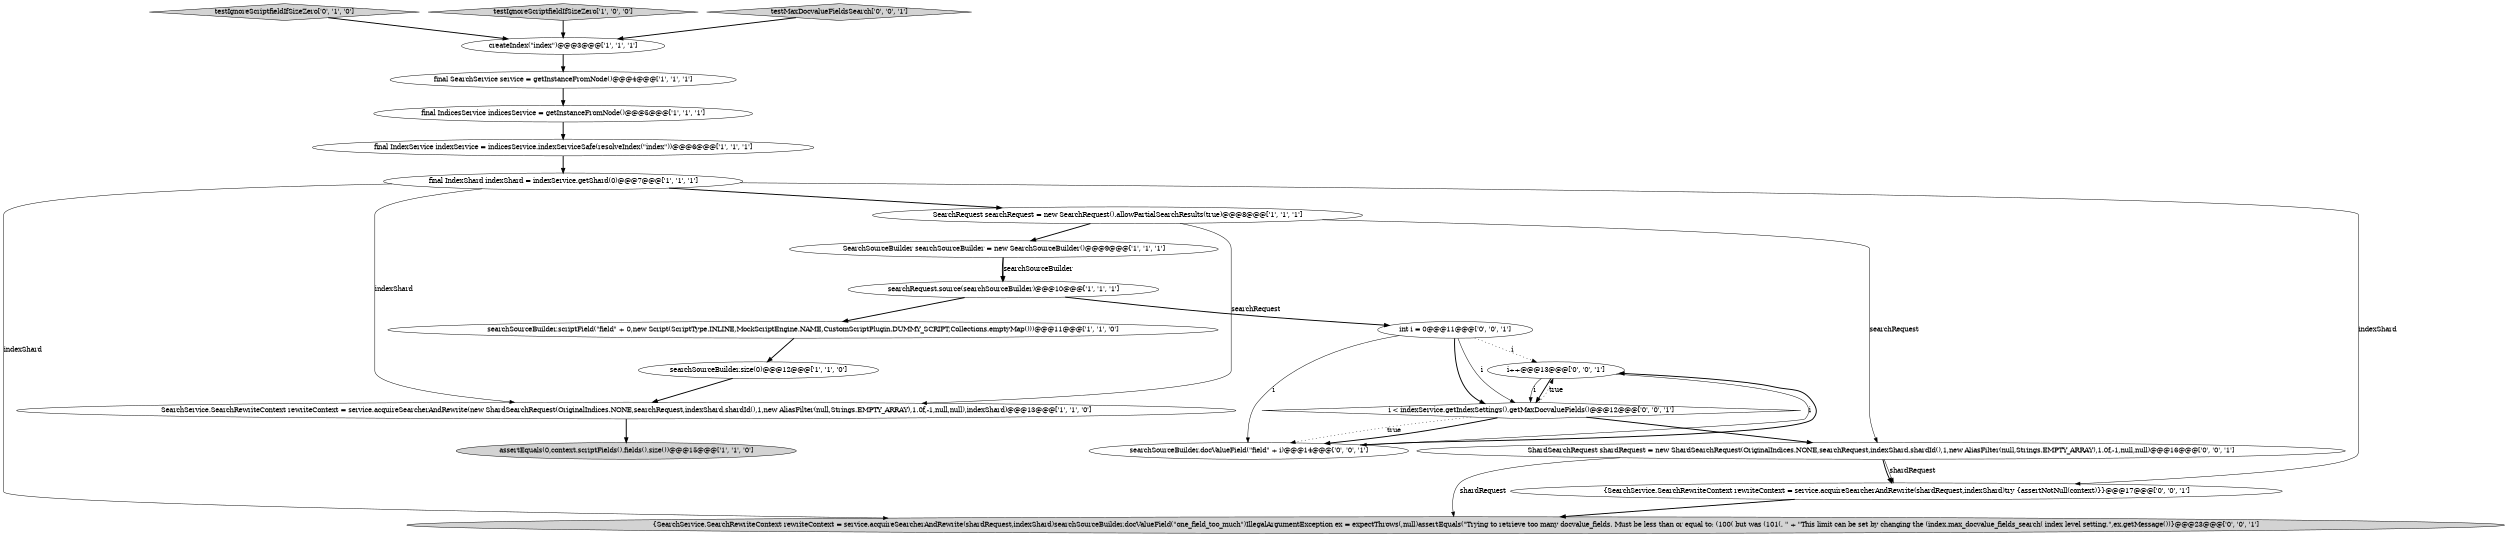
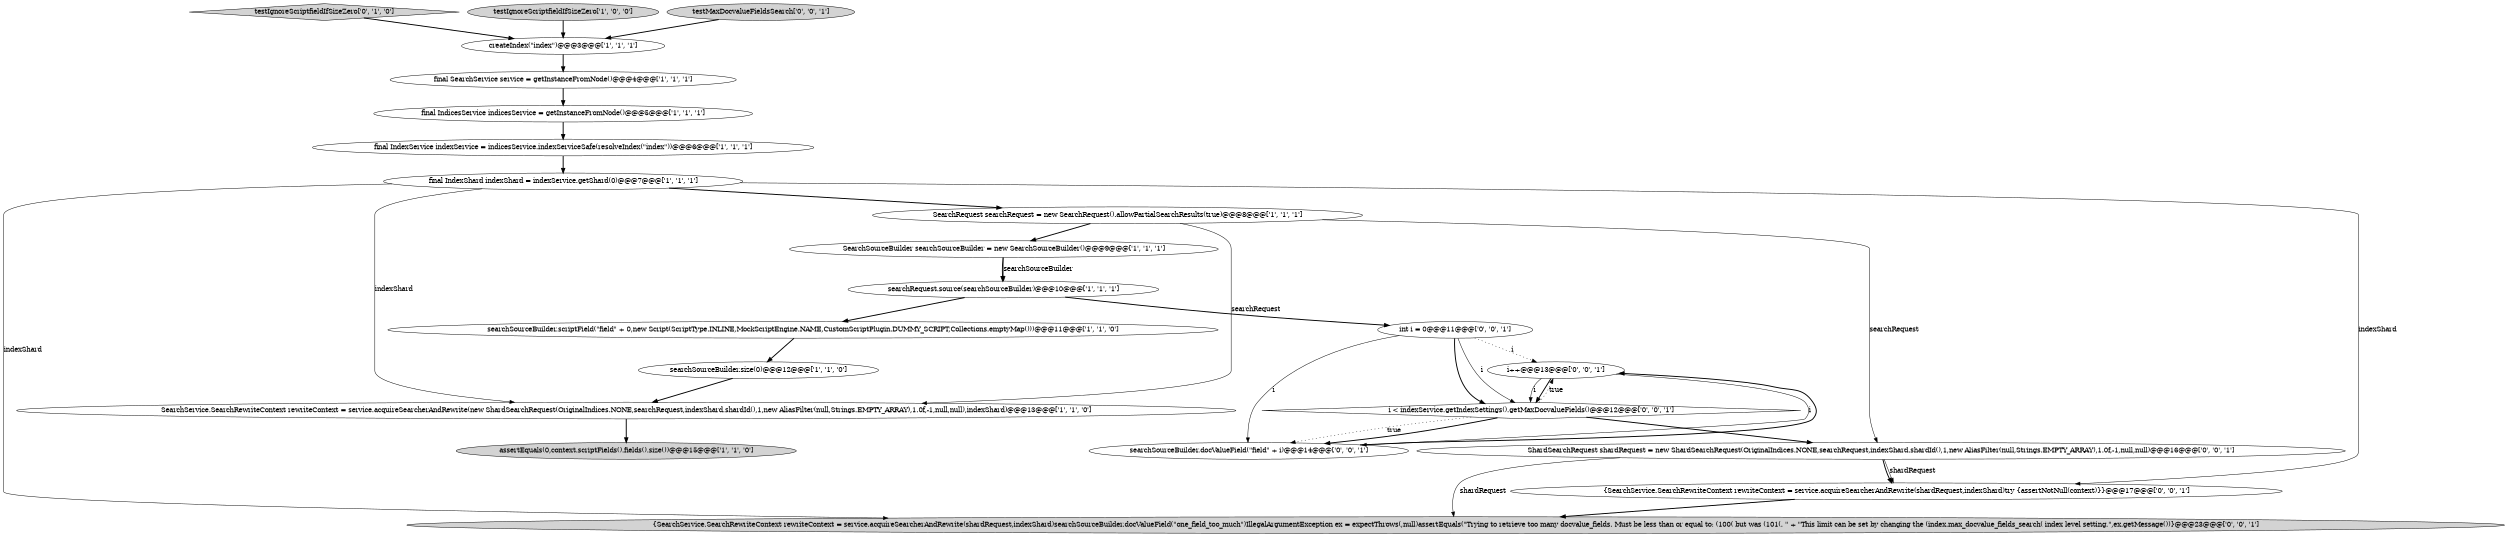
node "testIgnoreScriptfieldIfSizeZero['1', '0', '0']": shape diamond -> ellipse
node "testMaxDocvalueFieldsSearch['0', '0', '1']": shape diamond -> ellipse
